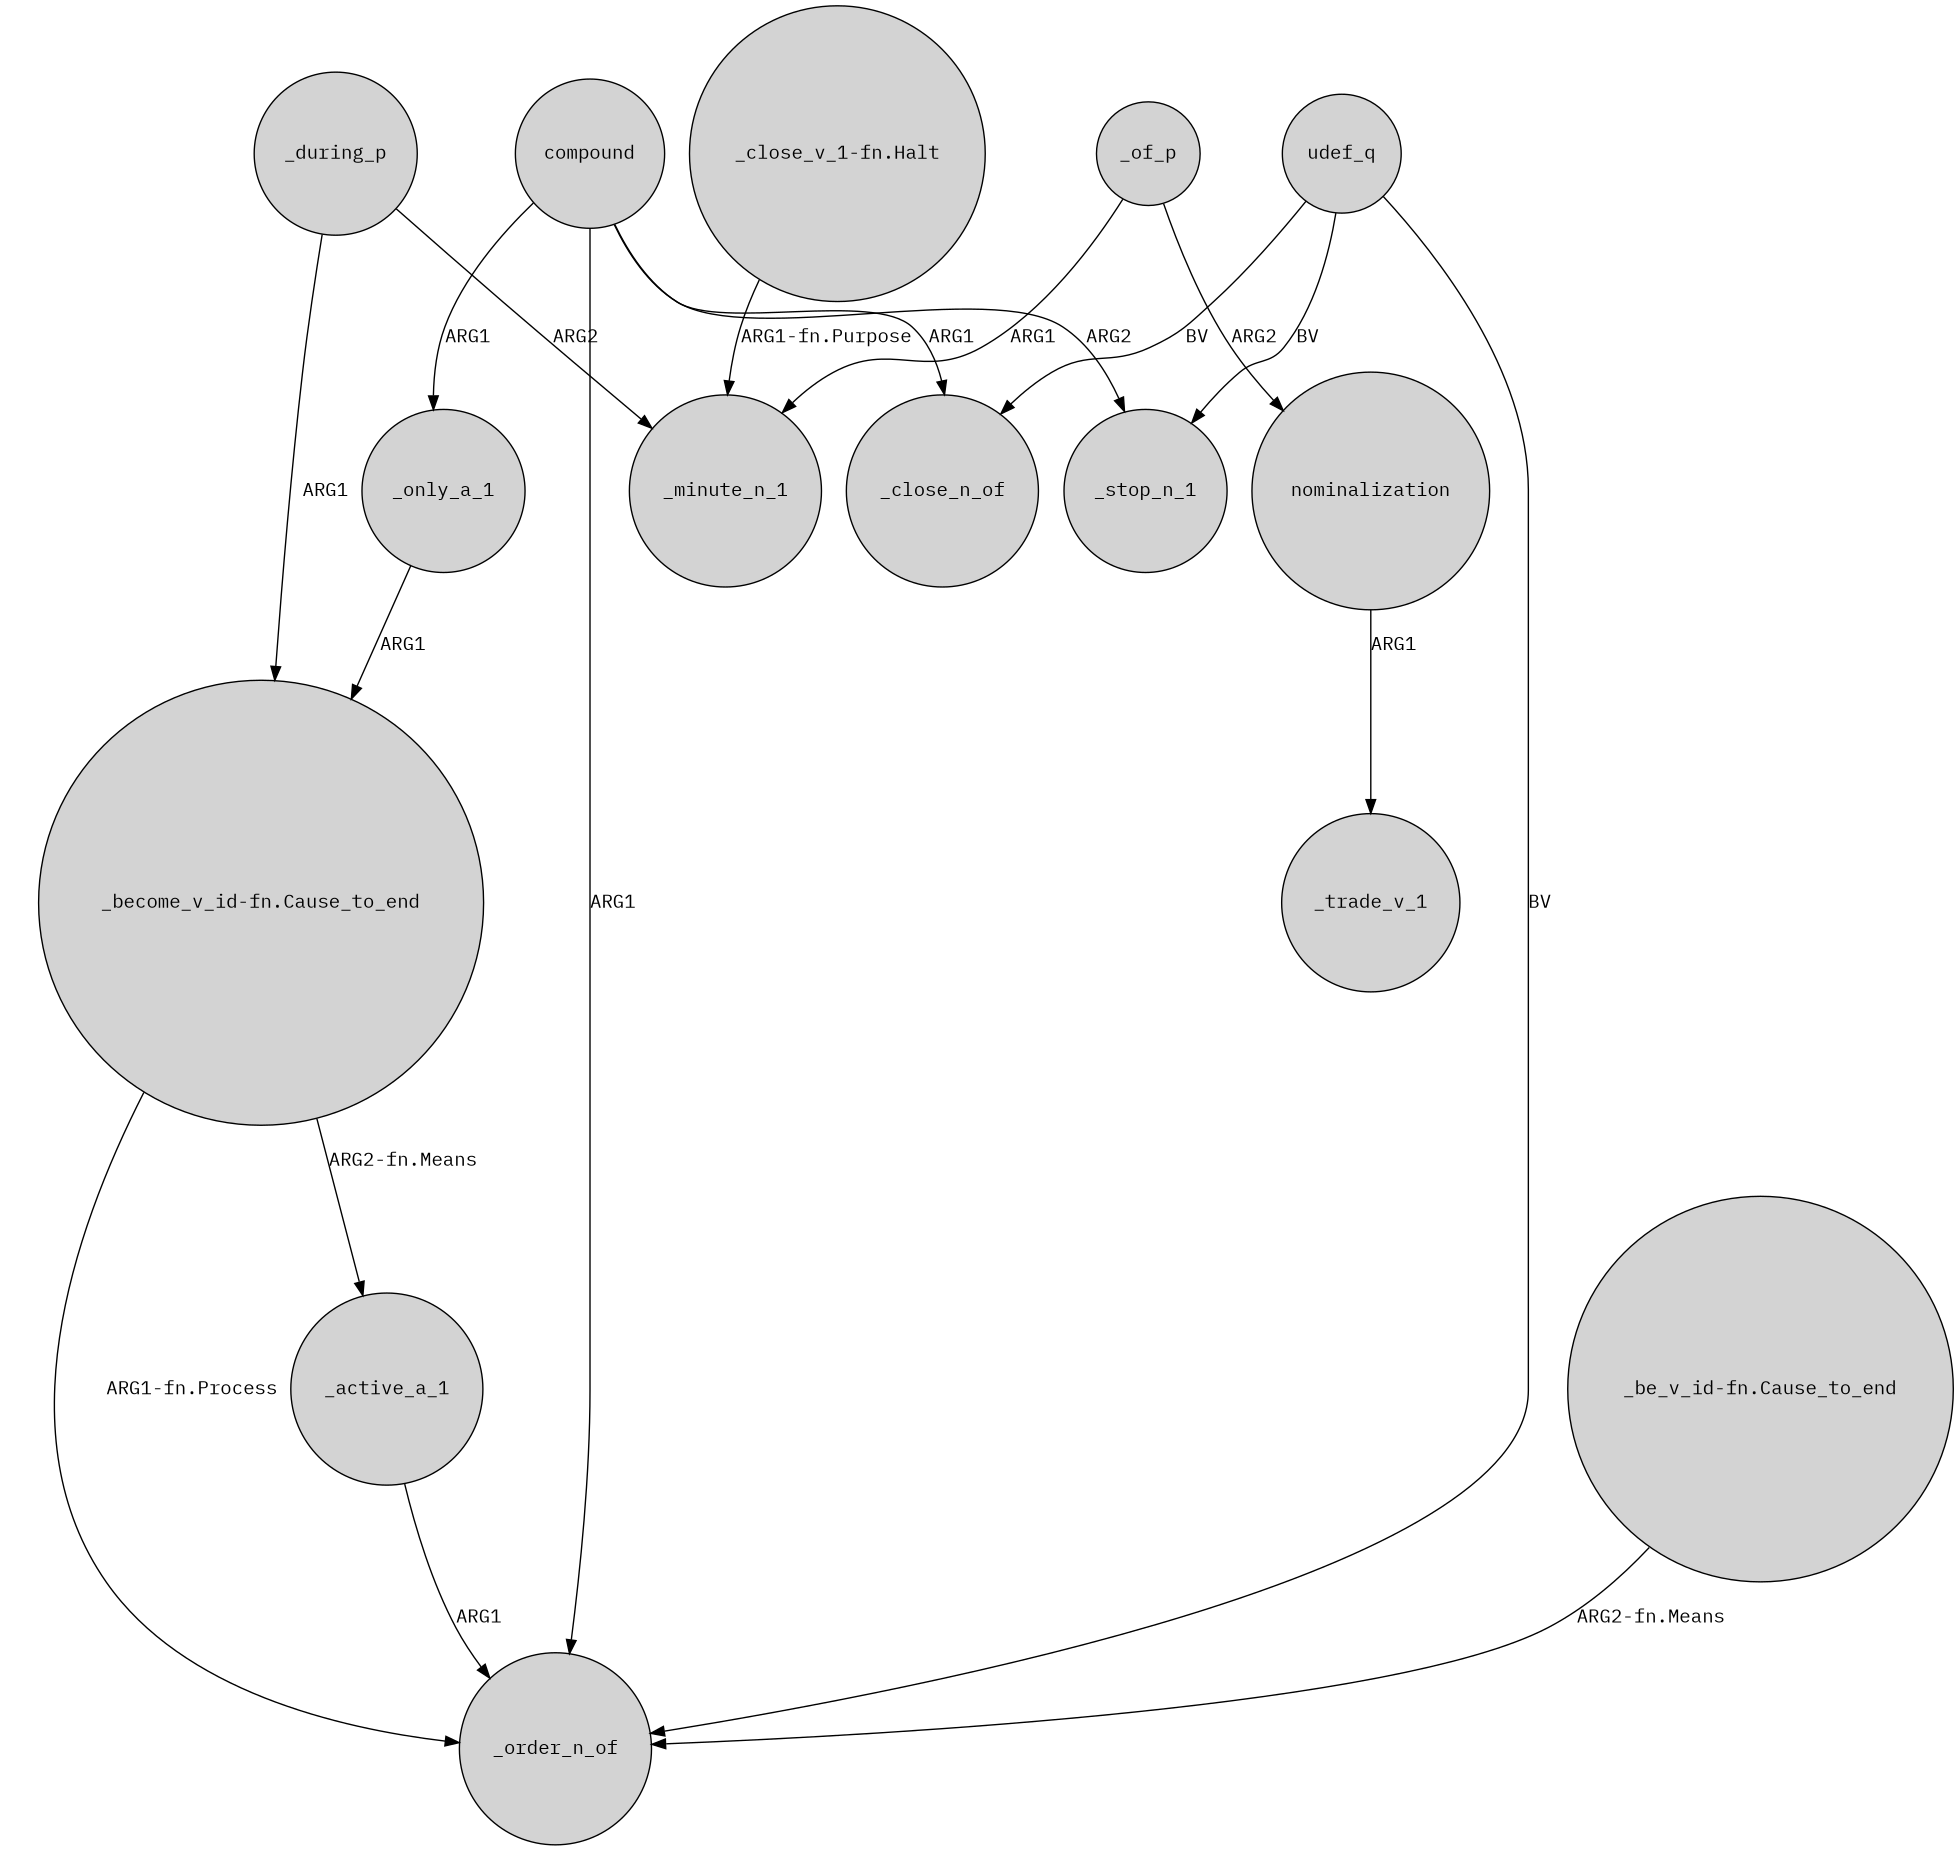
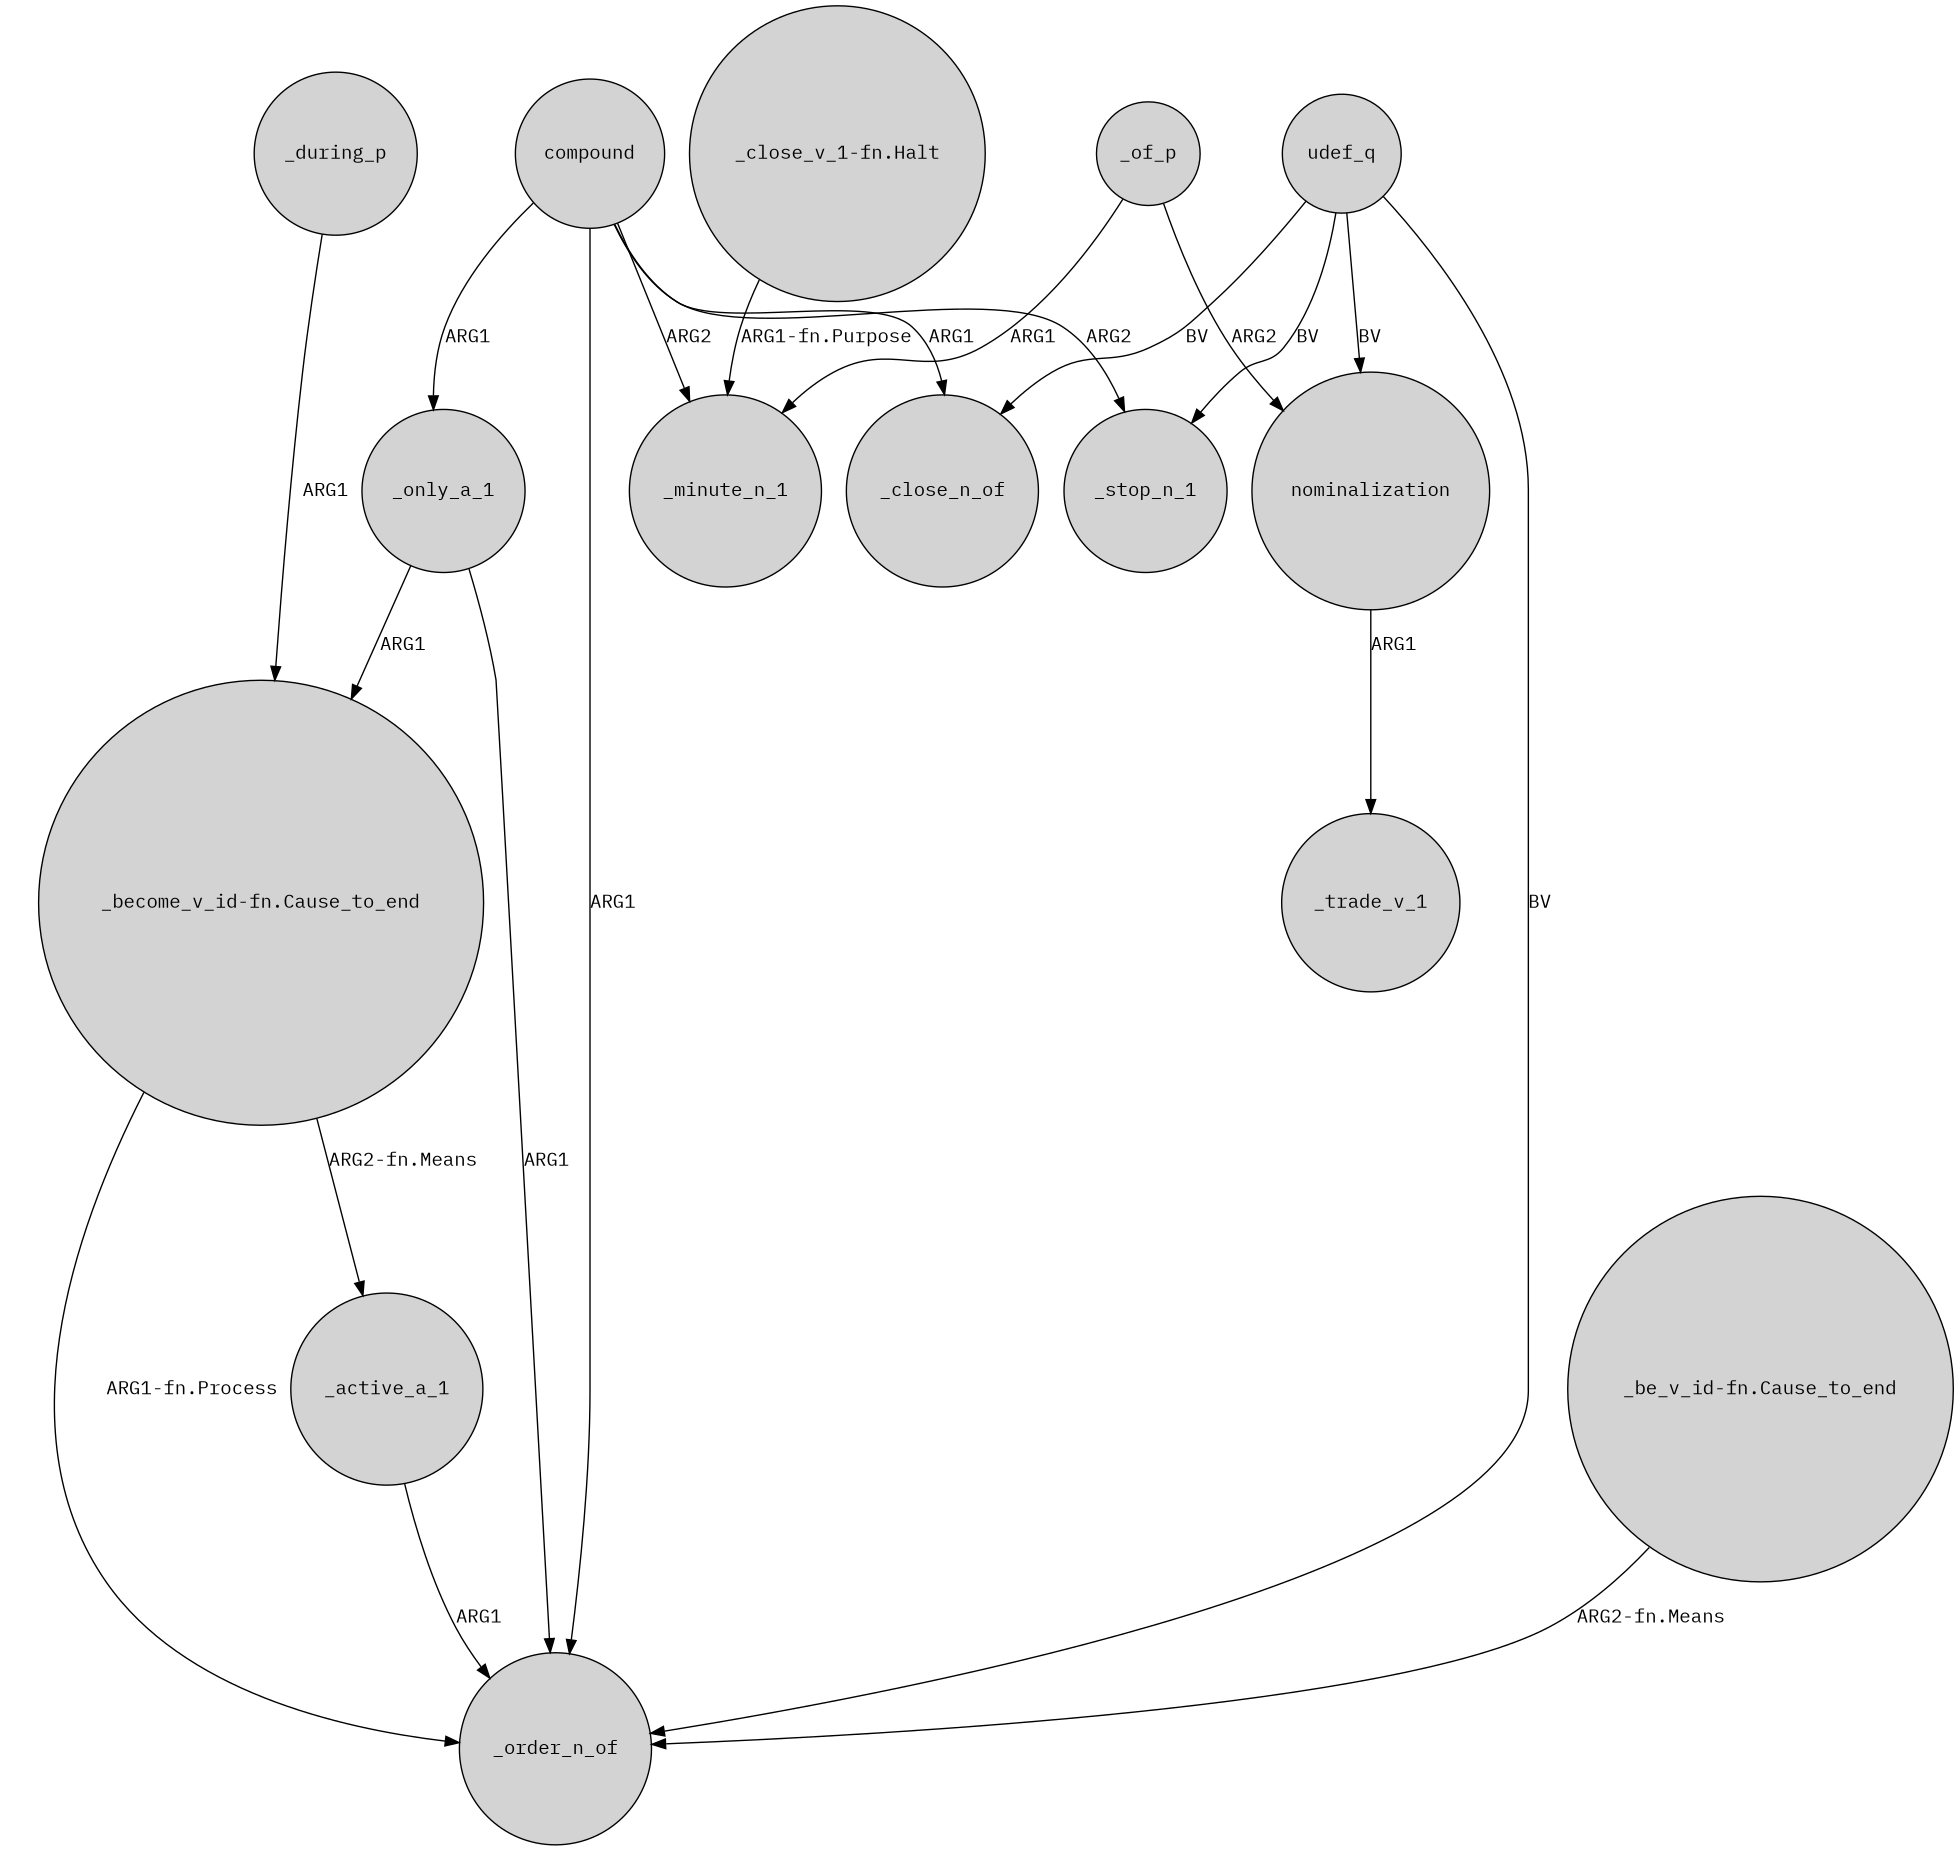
edge "udef_q" -> "nominalization": added, label "BV"
edge "_during_p" -> "_minute_n_1": now "compound" -> "_minute_n_1"
edge "_only_a_1" -> "_order_n_of": added, label "ARG1"
